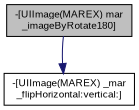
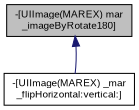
edge "-[UIImage(MAREX) mar _imageByRotate180]" -> "-[UIImage(MAREX) _mar _flipHorizontal:vertical:]": reversed
